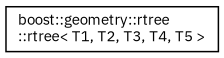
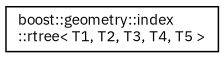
node "boost::geometry::rtree ::rtree< T1, T2, T3, T4, T5 >": label "boost::geometry::rtree ::rtree< T1, T2, T3, T4, T5 >" -> "boost::geometry::index ::rtree< T1, T2, T3, T4, T5 >"
